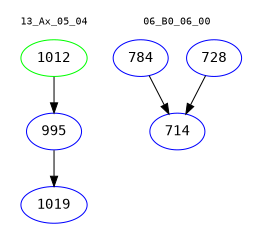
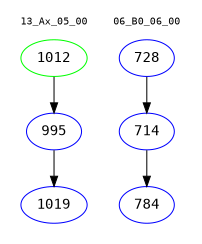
cluster "13_Ax_05_04": label "13_Ax_05_04" -> "13_Ax_05_00"
edge "784" -> "714": reversed
